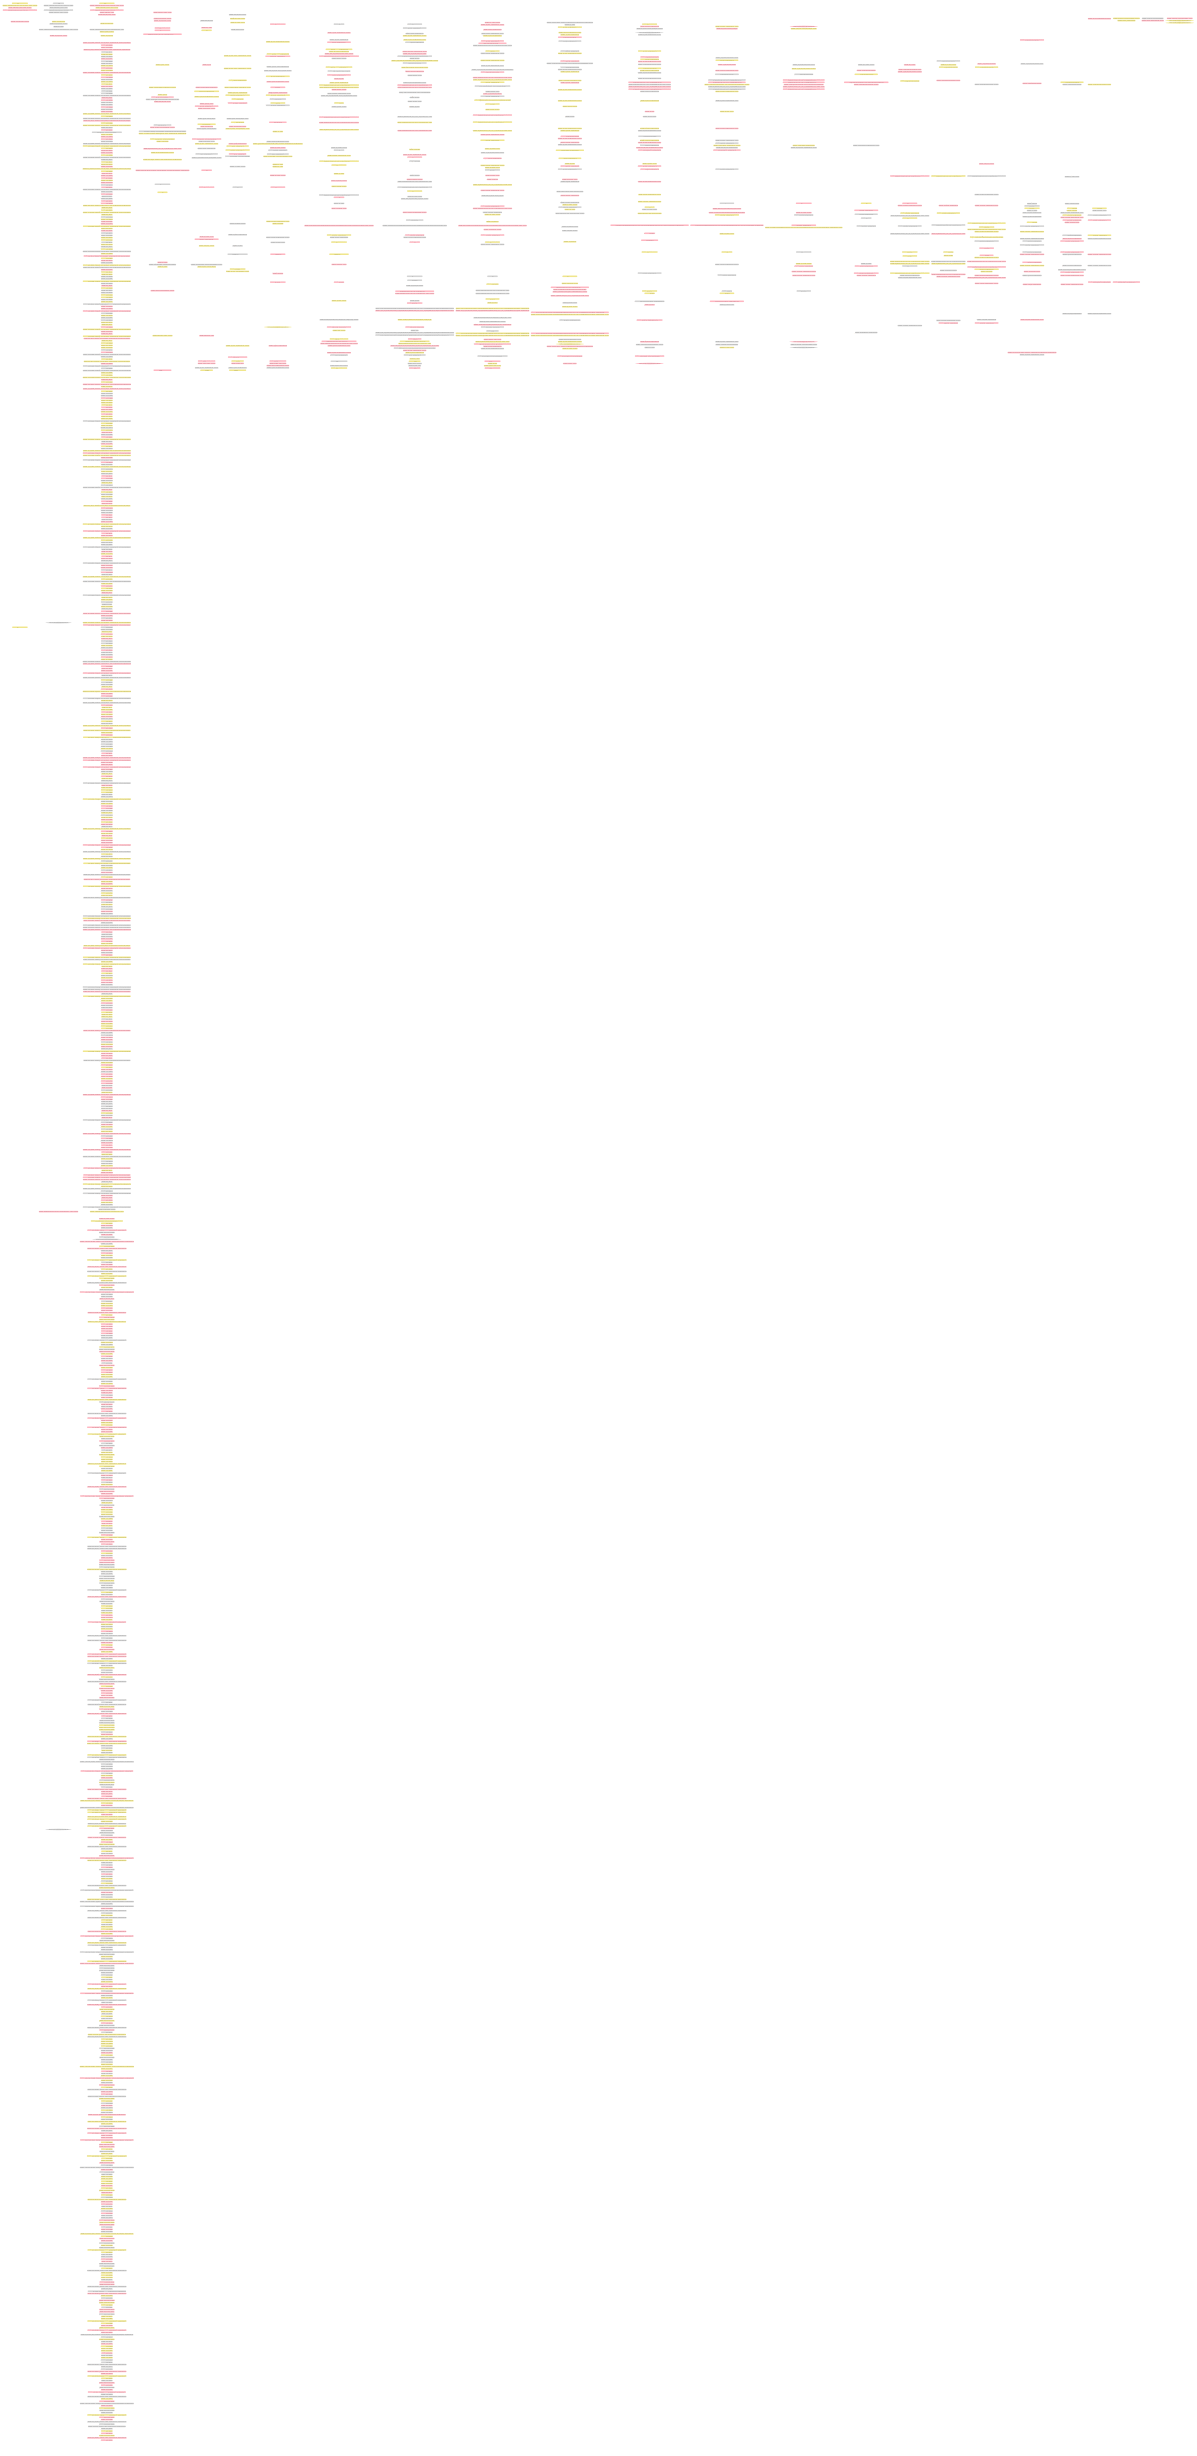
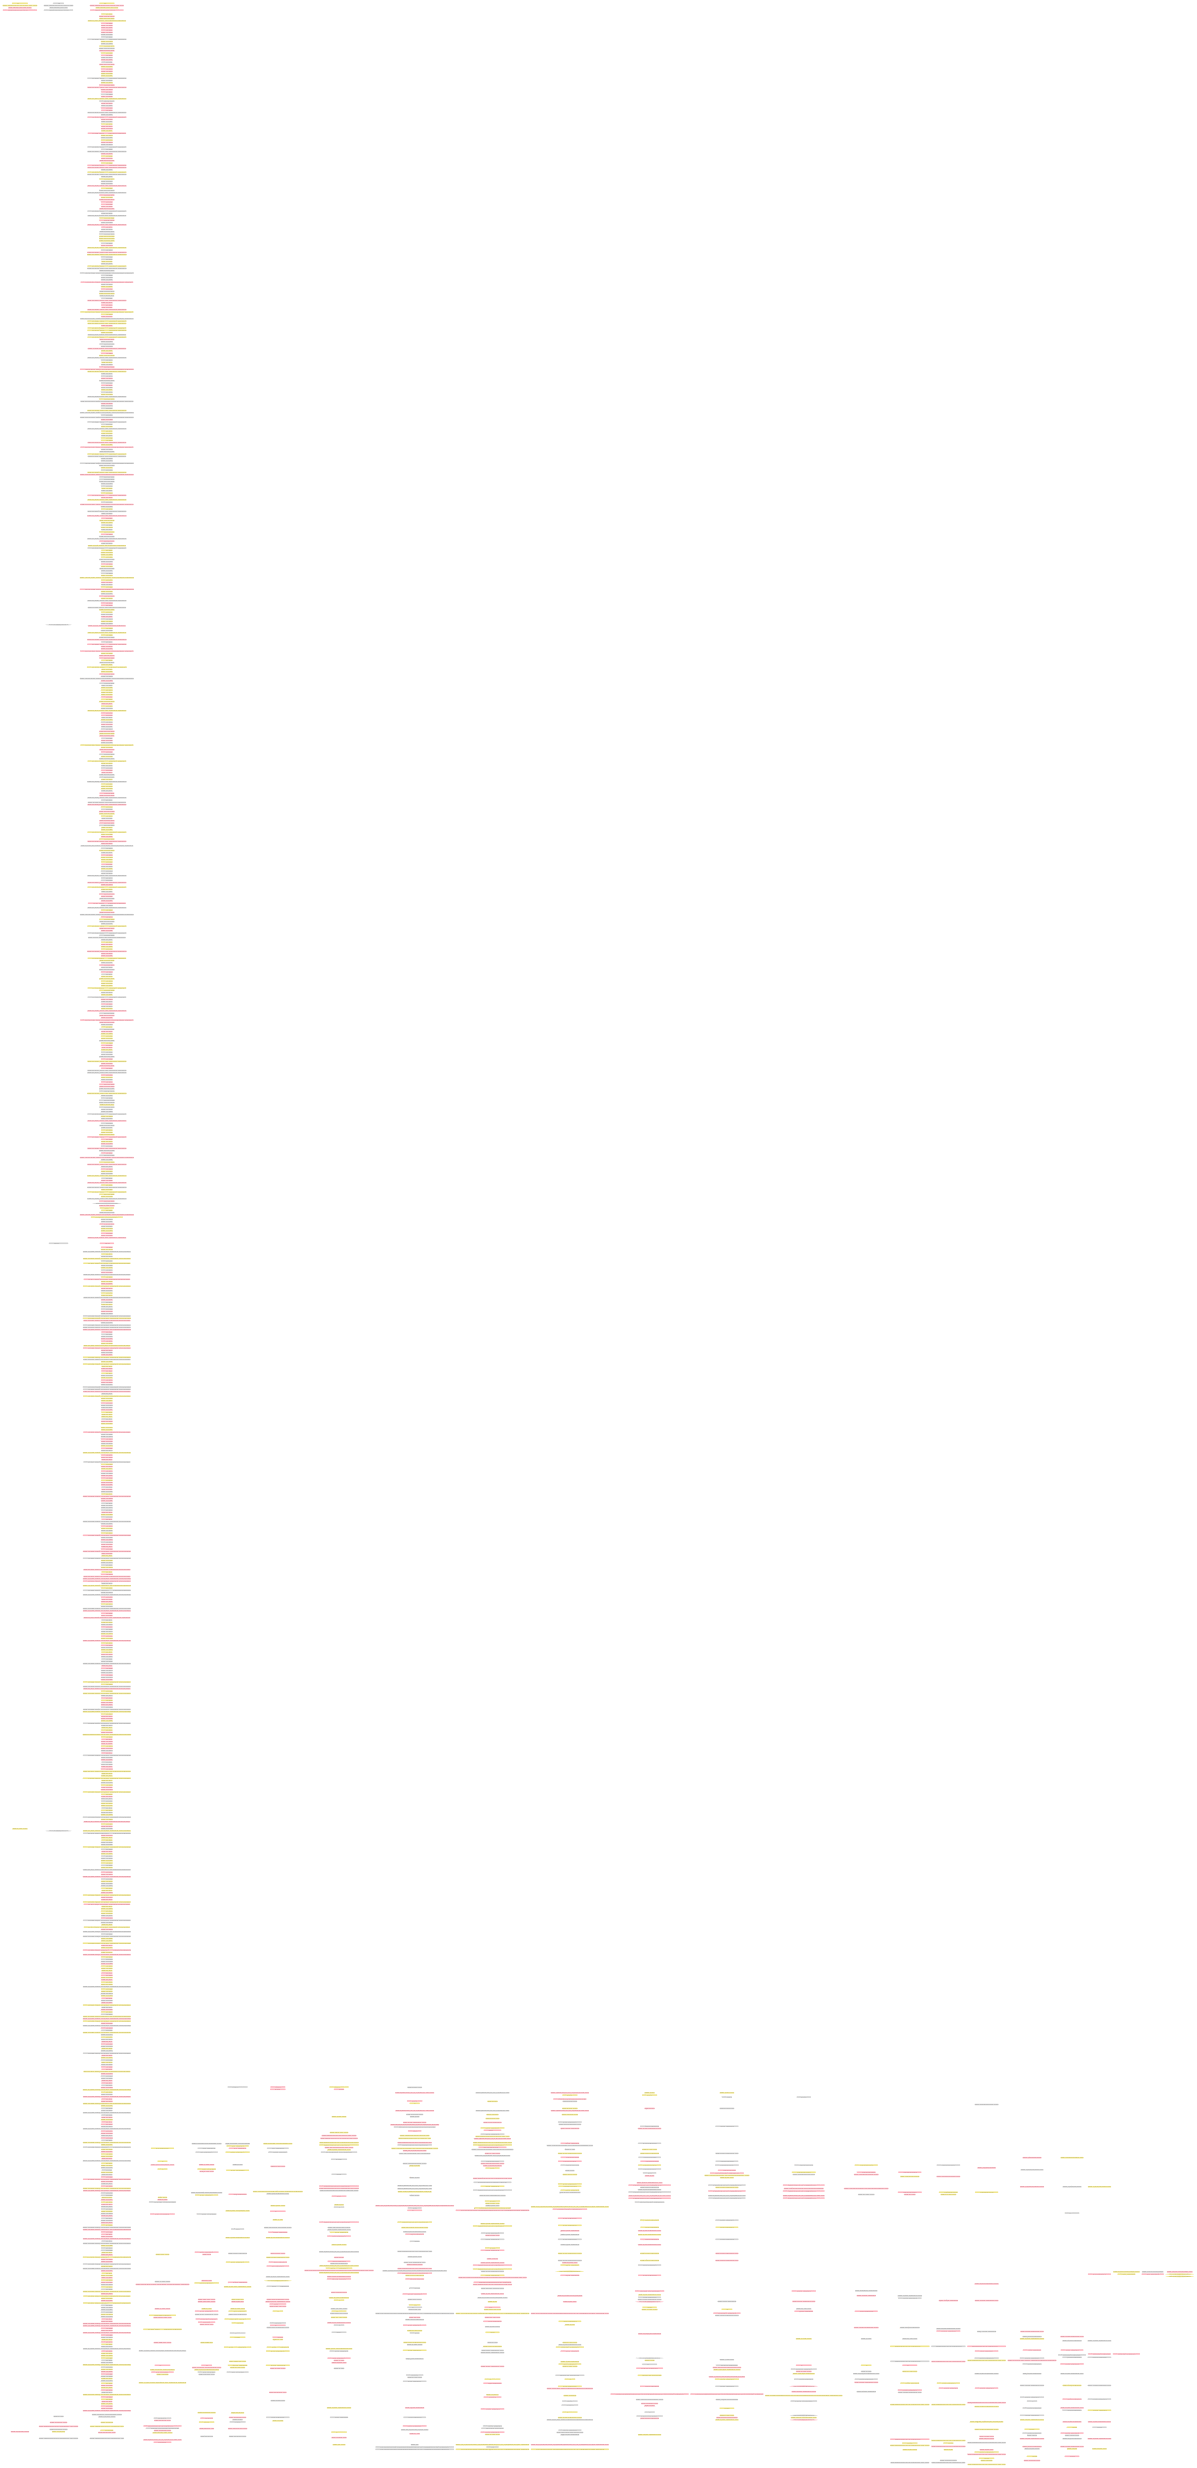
node "CE0x555b730": added
